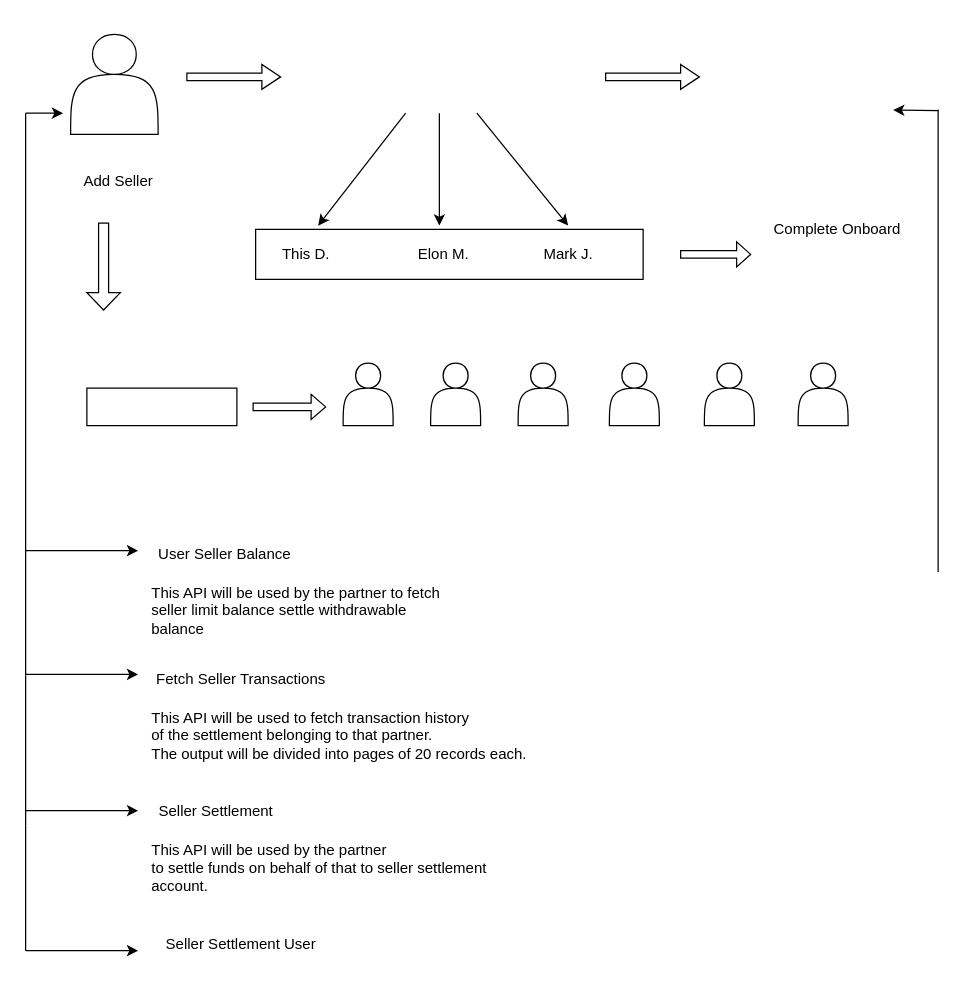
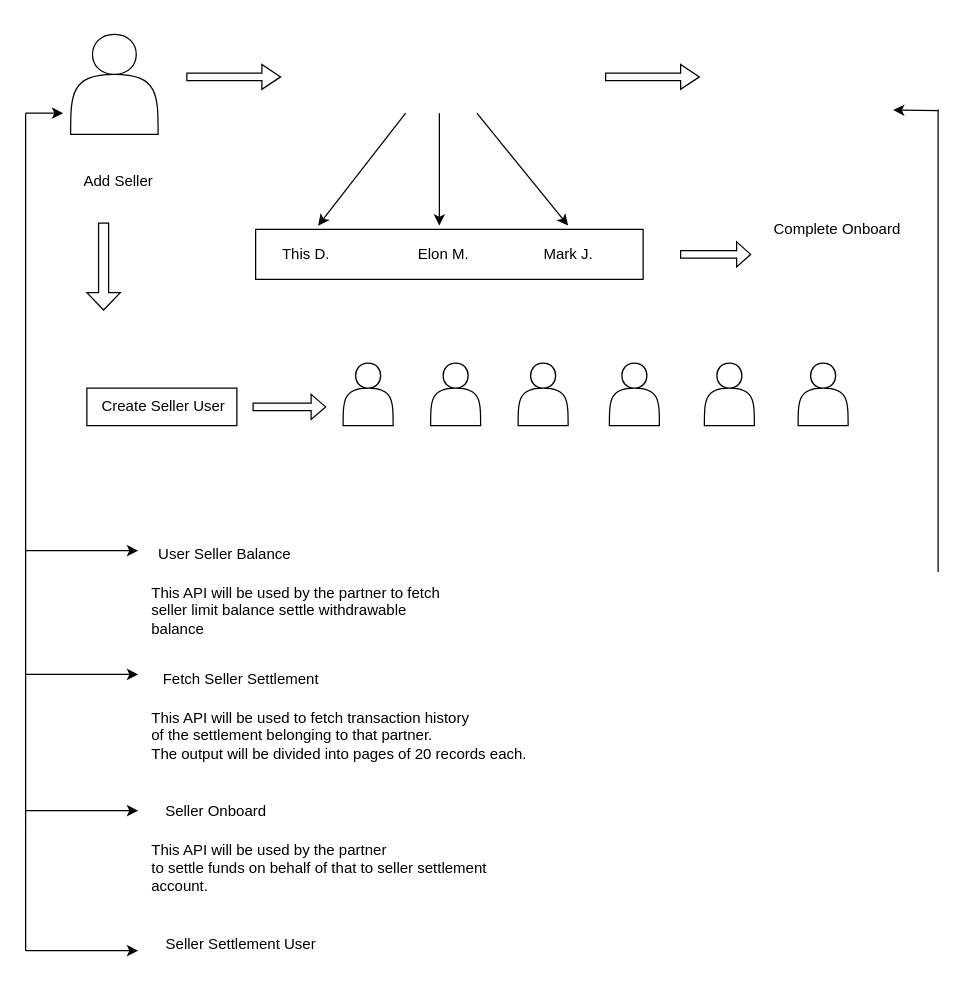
node "Create Seller User": added
node "Fetch Seller Transactions": label "Fetch Seller Transactions" -> "Fetch Seller Settlement"
node "Seller Settlement": label "Seller Settlement" -> "Seller Onboard"
